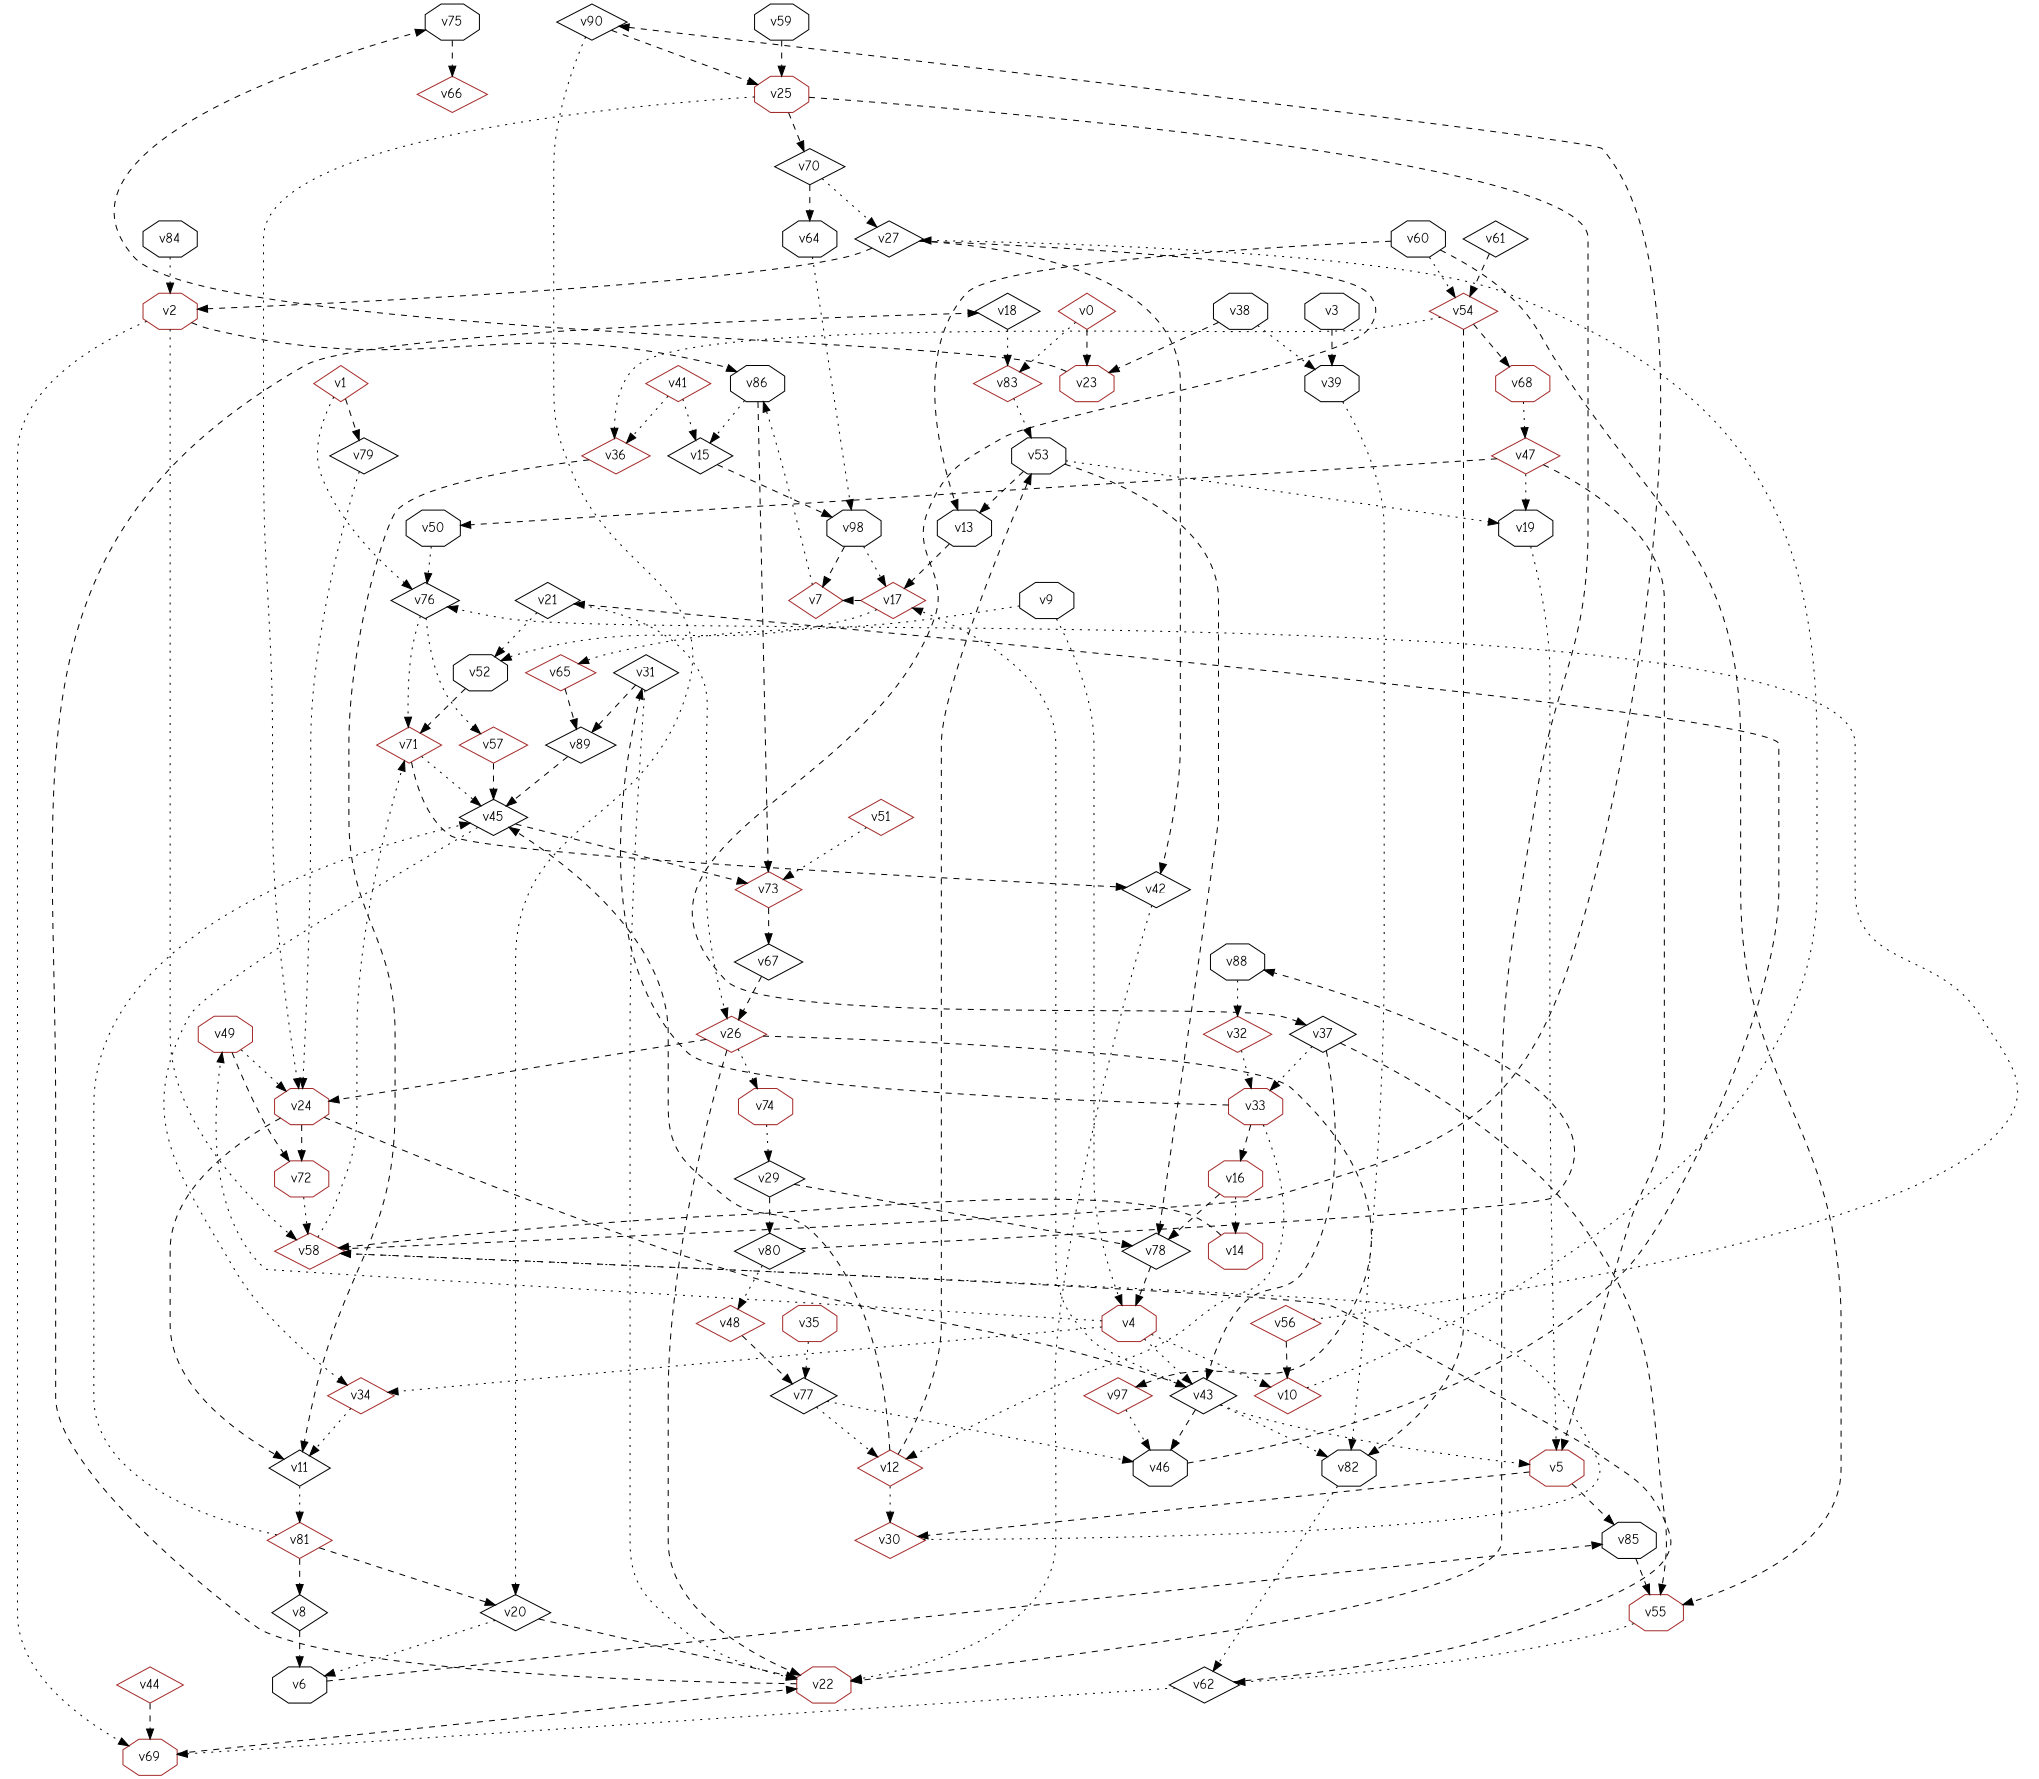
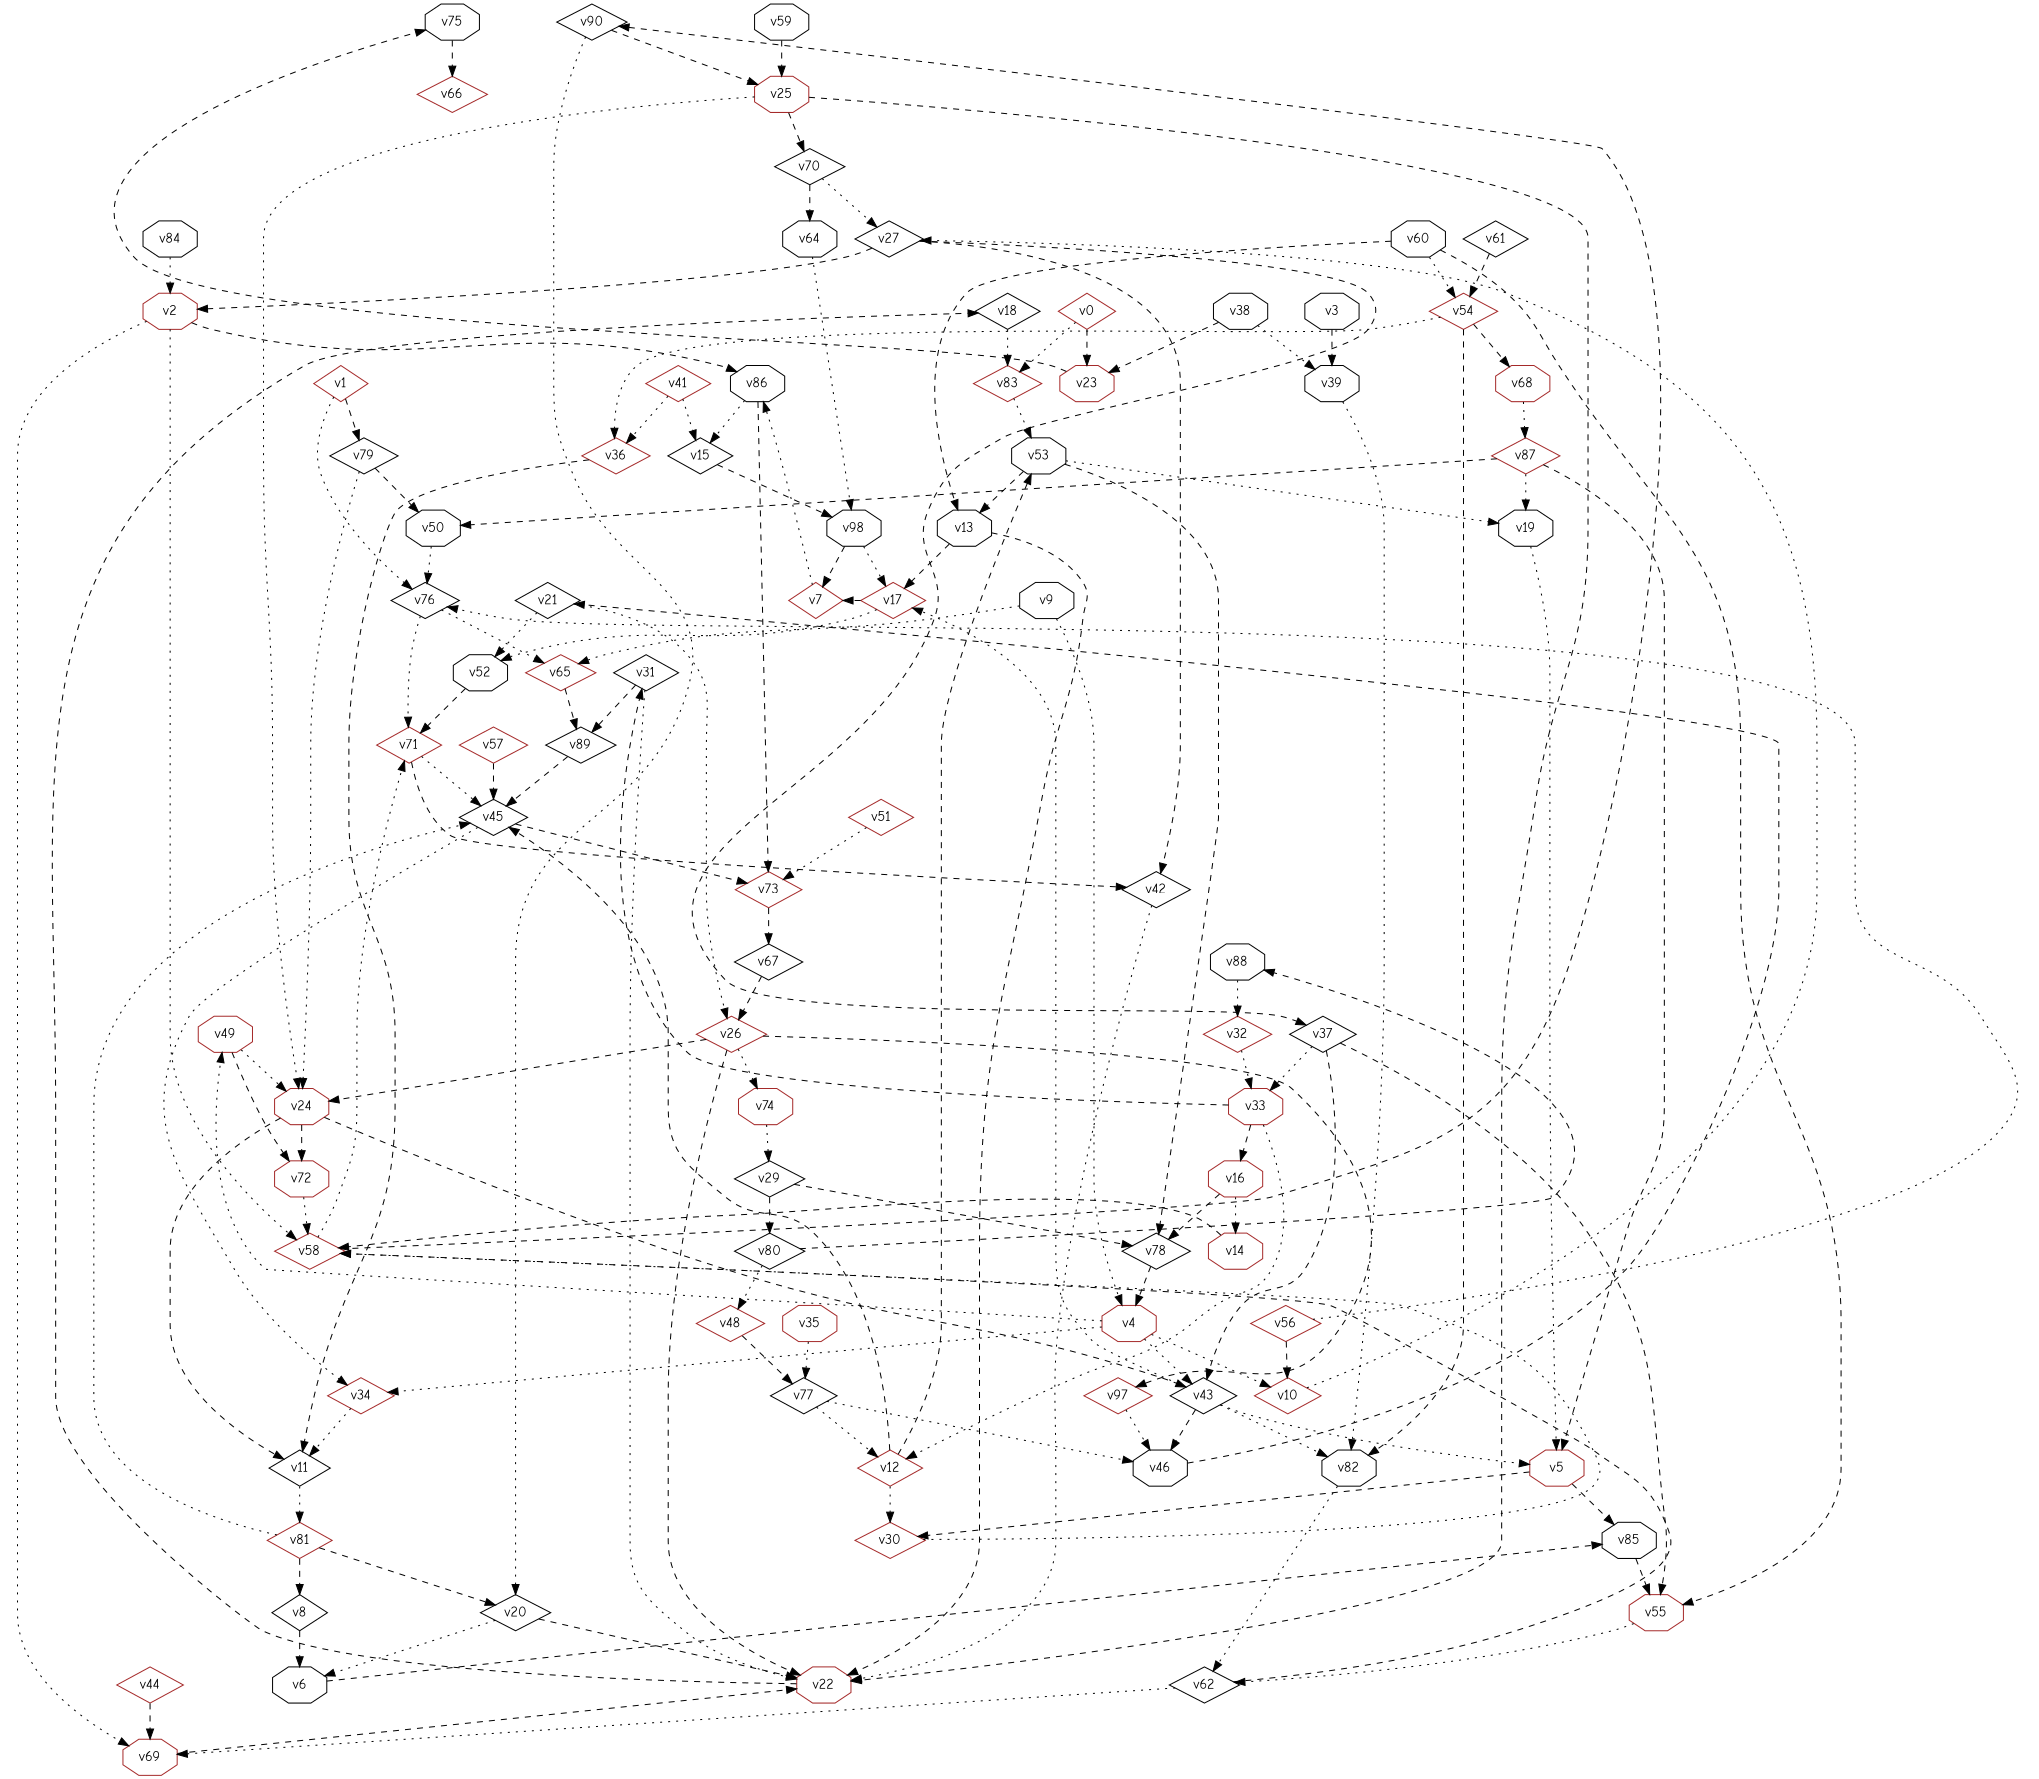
node "v47": label "v47" -> "v87"
edge "v79" -> "v50": added
edge "v76" -> "v57": now "v76" -> "v65"
edge "v13" -> "v22": added
